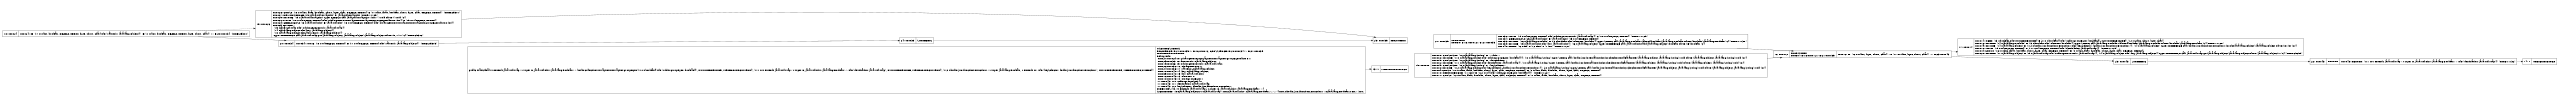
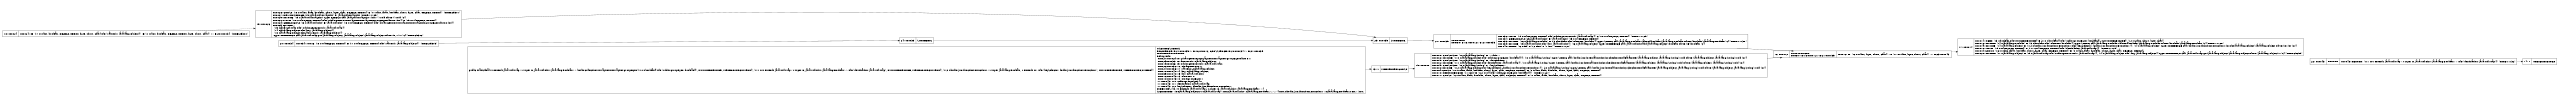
edge "18: 0x0024" -> "20: 0x0034": removed
node "25: 0x0035": text "ARGUMENT" -> "SYNTHETIC"
edge "25: 0x0035" -> "21: 0x0035": added
node "16: 0x0012": text "LOOP_START" -> "LOOP_LENGTH"
node "23: 0x0043": removed
node "13: ?": text "MTH_ENTER_BLOCK" -> "MTH_ENTER_CONST"
edge "13: ?" -> "15: 0x0000": added
